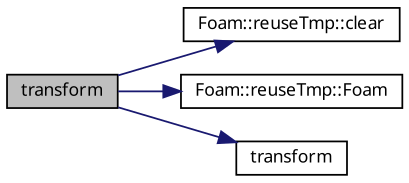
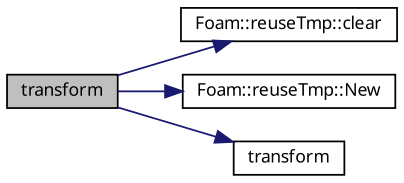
node "Foam::reuseTmp::Foam": label "Foam::reuseTmp::Foam" -> "Foam::reuseTmp::New"
